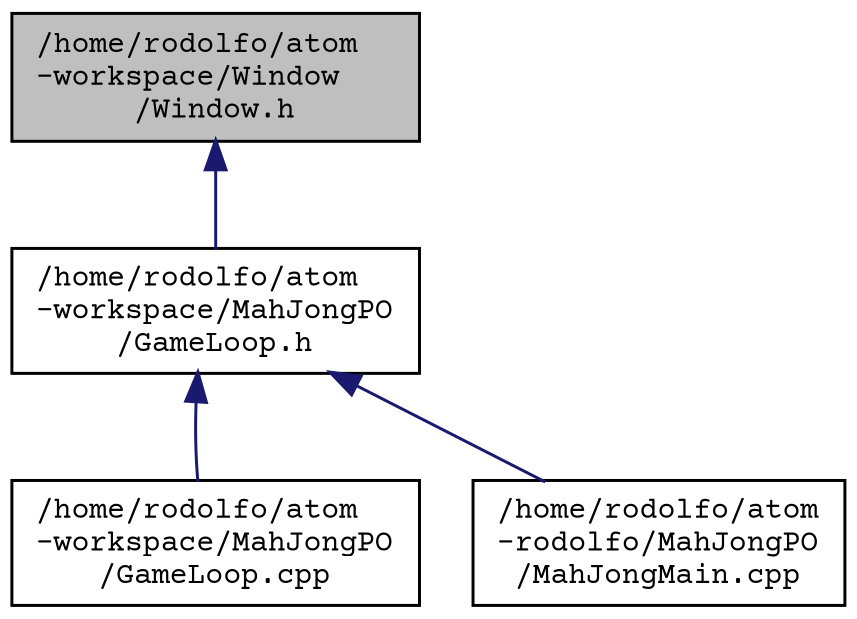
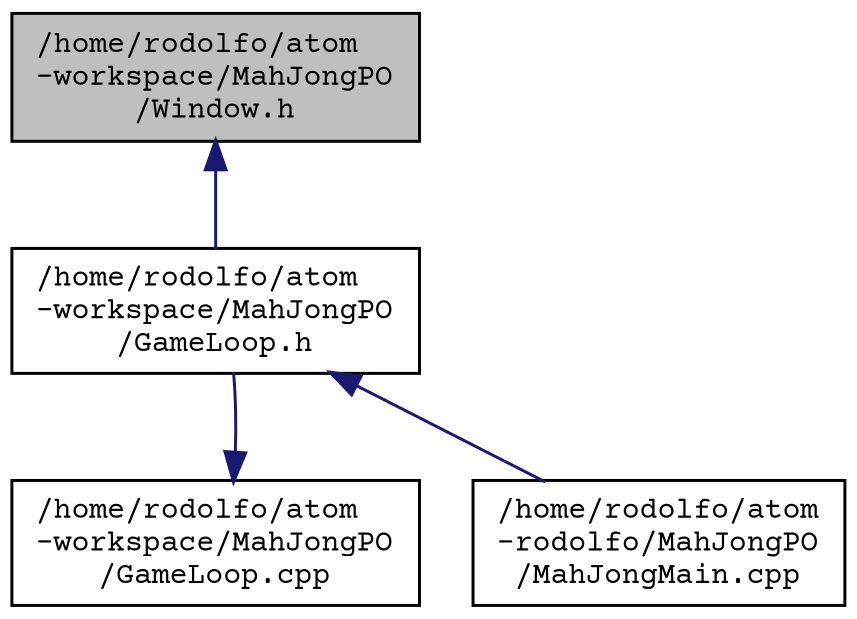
node "/home/rodolfo/atom -workspace/Window /Window.h": label "/home/rodolfo/atom -workspace/Window /Window.h" -> "/home/rodolfo/atom -workspace/MahJongPO /Window.h"
edge "/home/rodolfo/atom -workspace/MahJongPO /GameLoop.cpp" -> "/home/rodolfo/atom -workspace/MahJongPO /GameLoop.h": reversed
